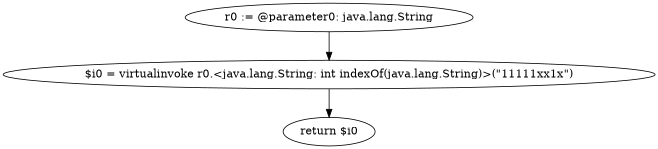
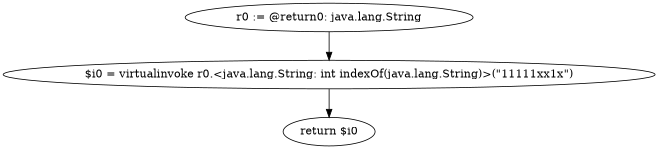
node "r0 := @parameter0: java.lang.String": label "r0 := @parameter0: java.lang.String" -> "r0 := @return0: java.lang.String"
